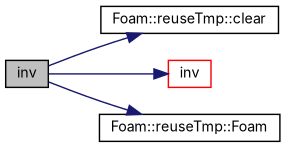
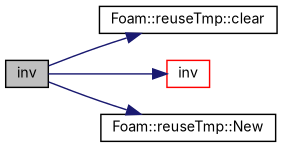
node "Foam::reuseTmp::Foam": label "Foam::reuseTmp::Foam" -> "Foam::reuseTmp::New"
